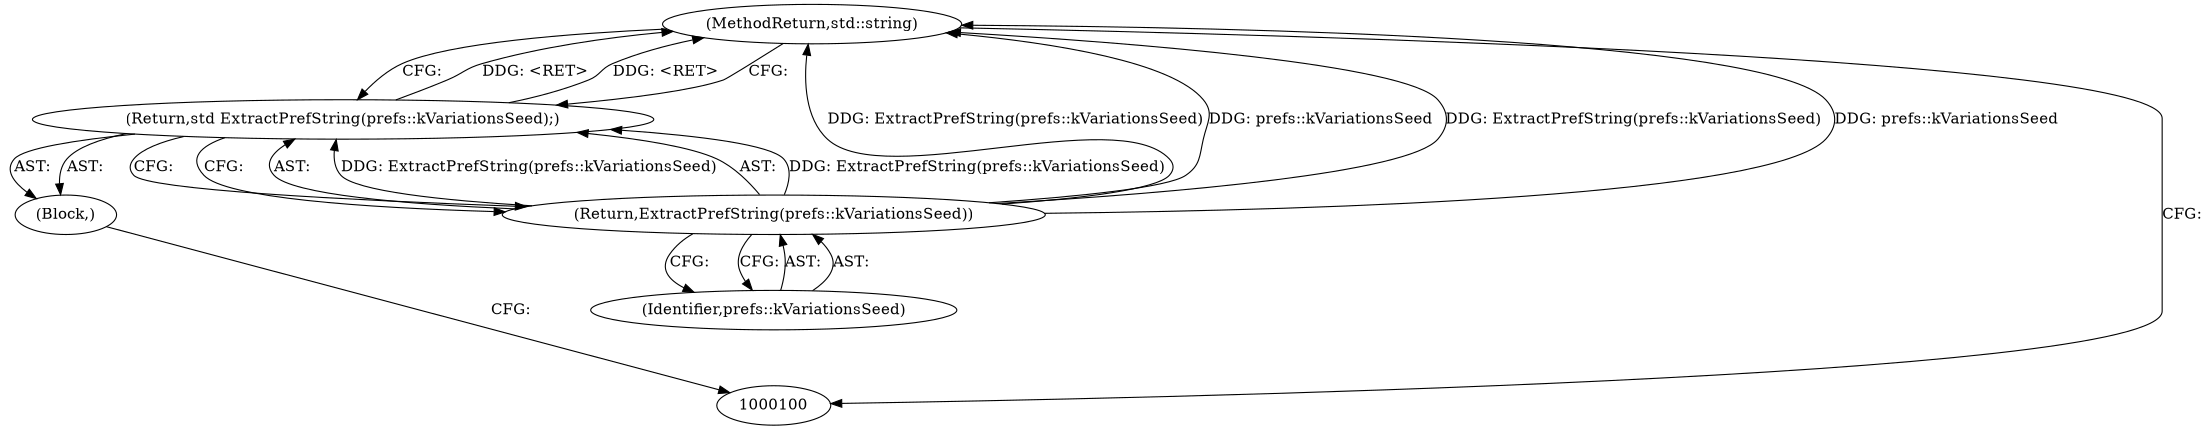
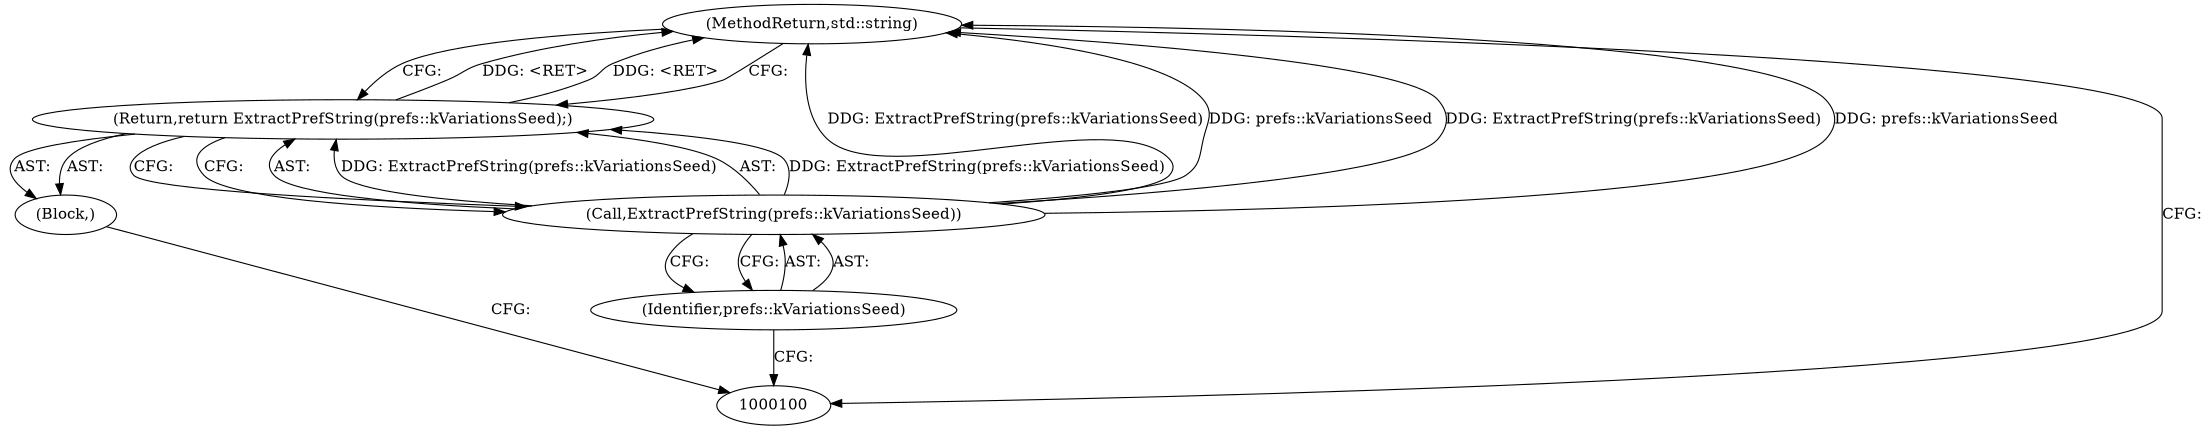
node "(Return,std ExtractPrefString(prefs::kVariationsSeed);)": label "(Return,std ExtractPrefString(prefs::kVariationsSeed);)" -> "(Return,return ExtractPrefString(prefs::kVariationsSeed);)"
node "(Return,ExtractPrefString(prefs::kVariationsSeed))": label "(Return,ExtractPrefString(prefs::kVariationsSeed))" -> "(Call,ExtractPrefString(prefs::kVariationsSeed))"
edge "(Identifier,prefs::kVariationsSeed)" -> "1000100": added, label "CFG:"
